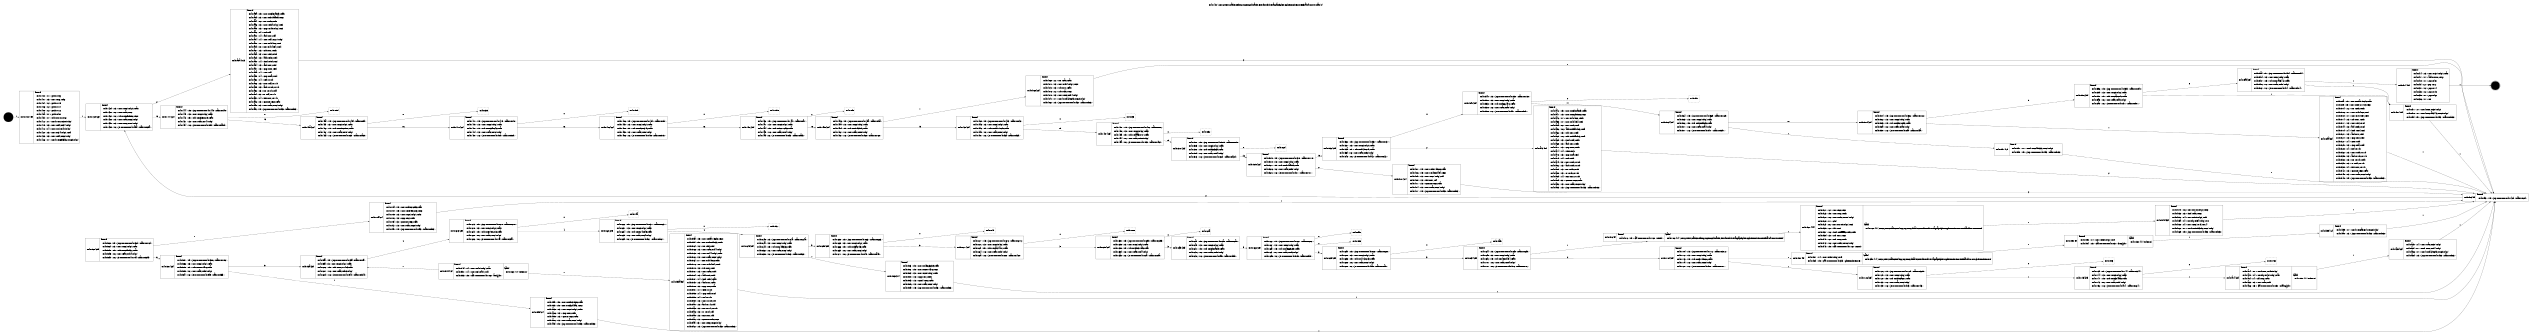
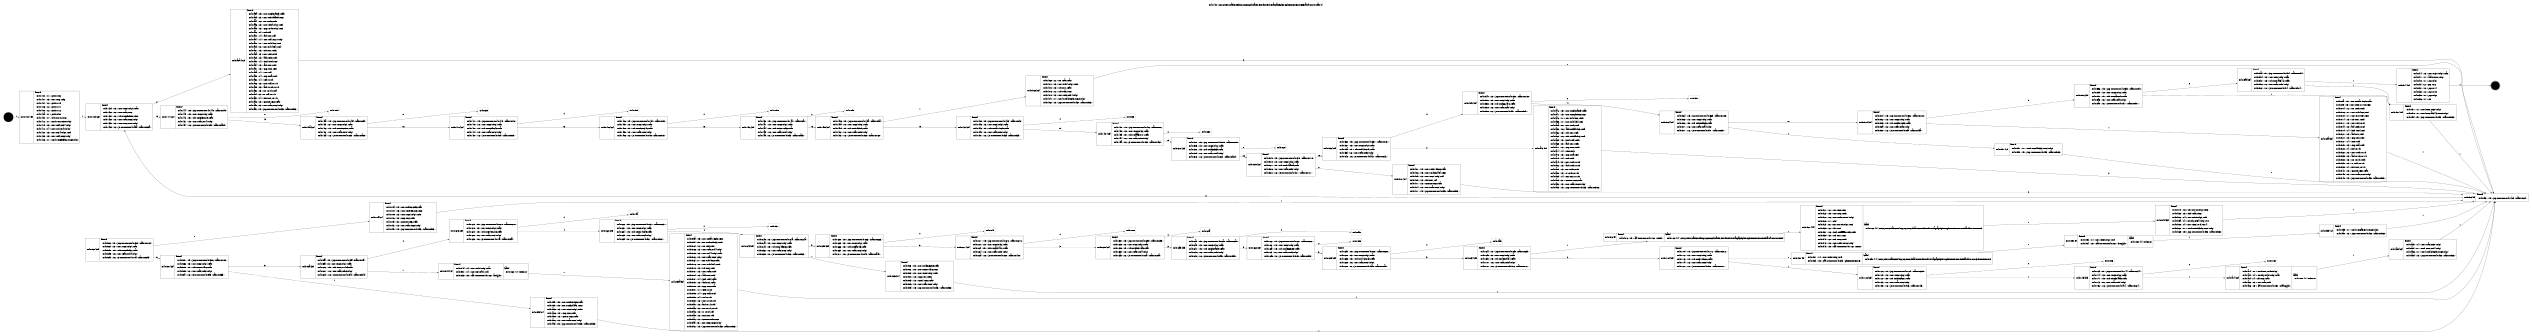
edge "0x4016c2 [25]" -> "0x401f5b": now "0x4016a9 [25]" -> "0x401f5b"
edge "0x40194d [13]" -> "0x4015fa [25]": reversed
